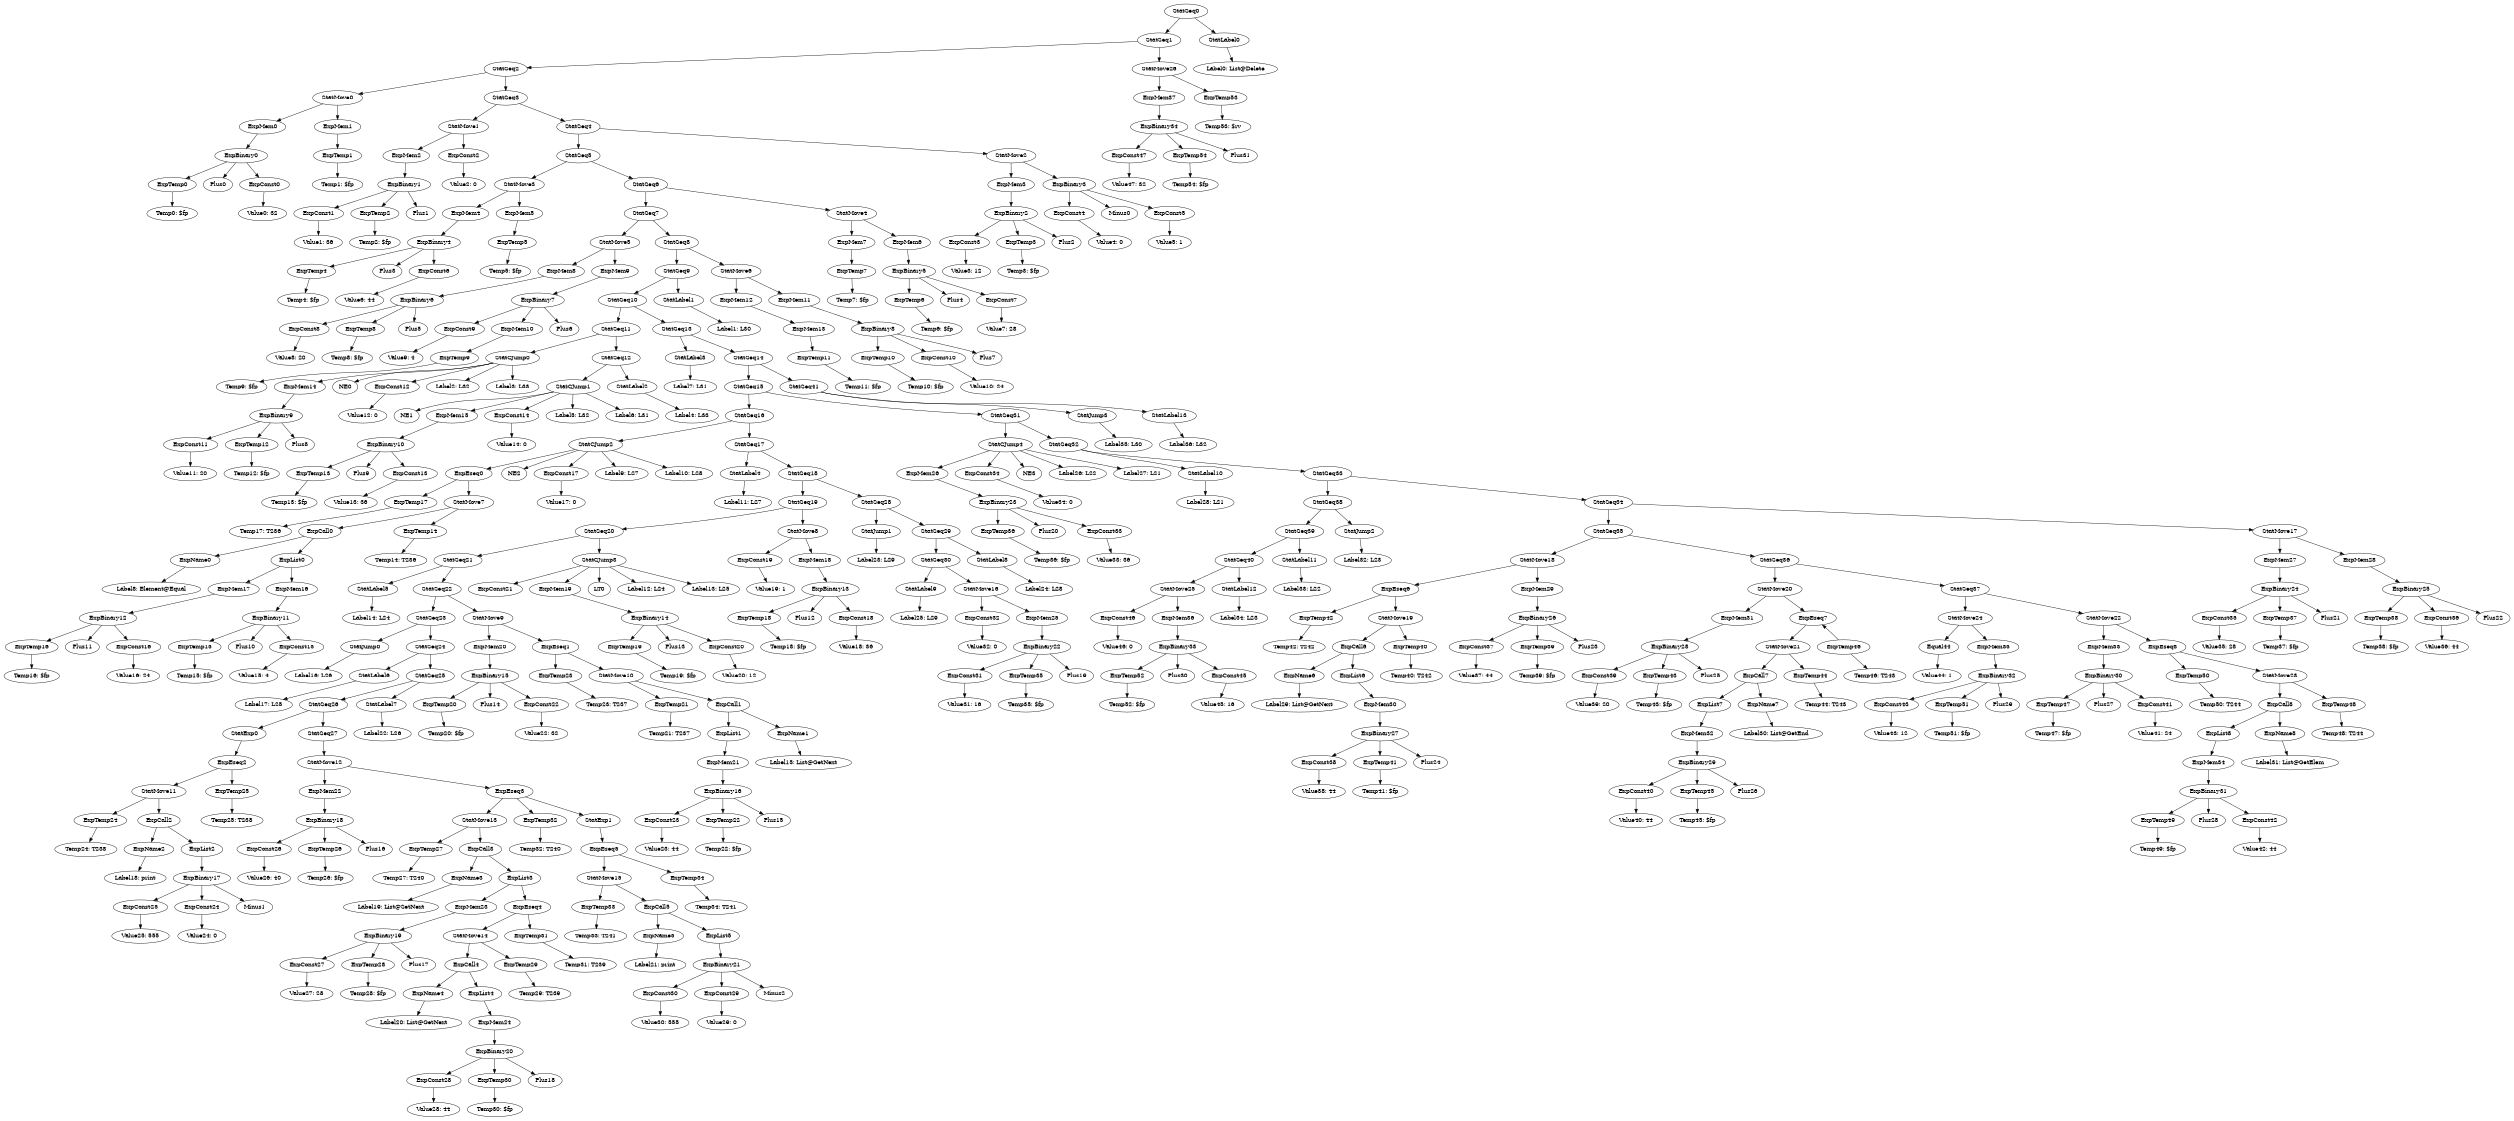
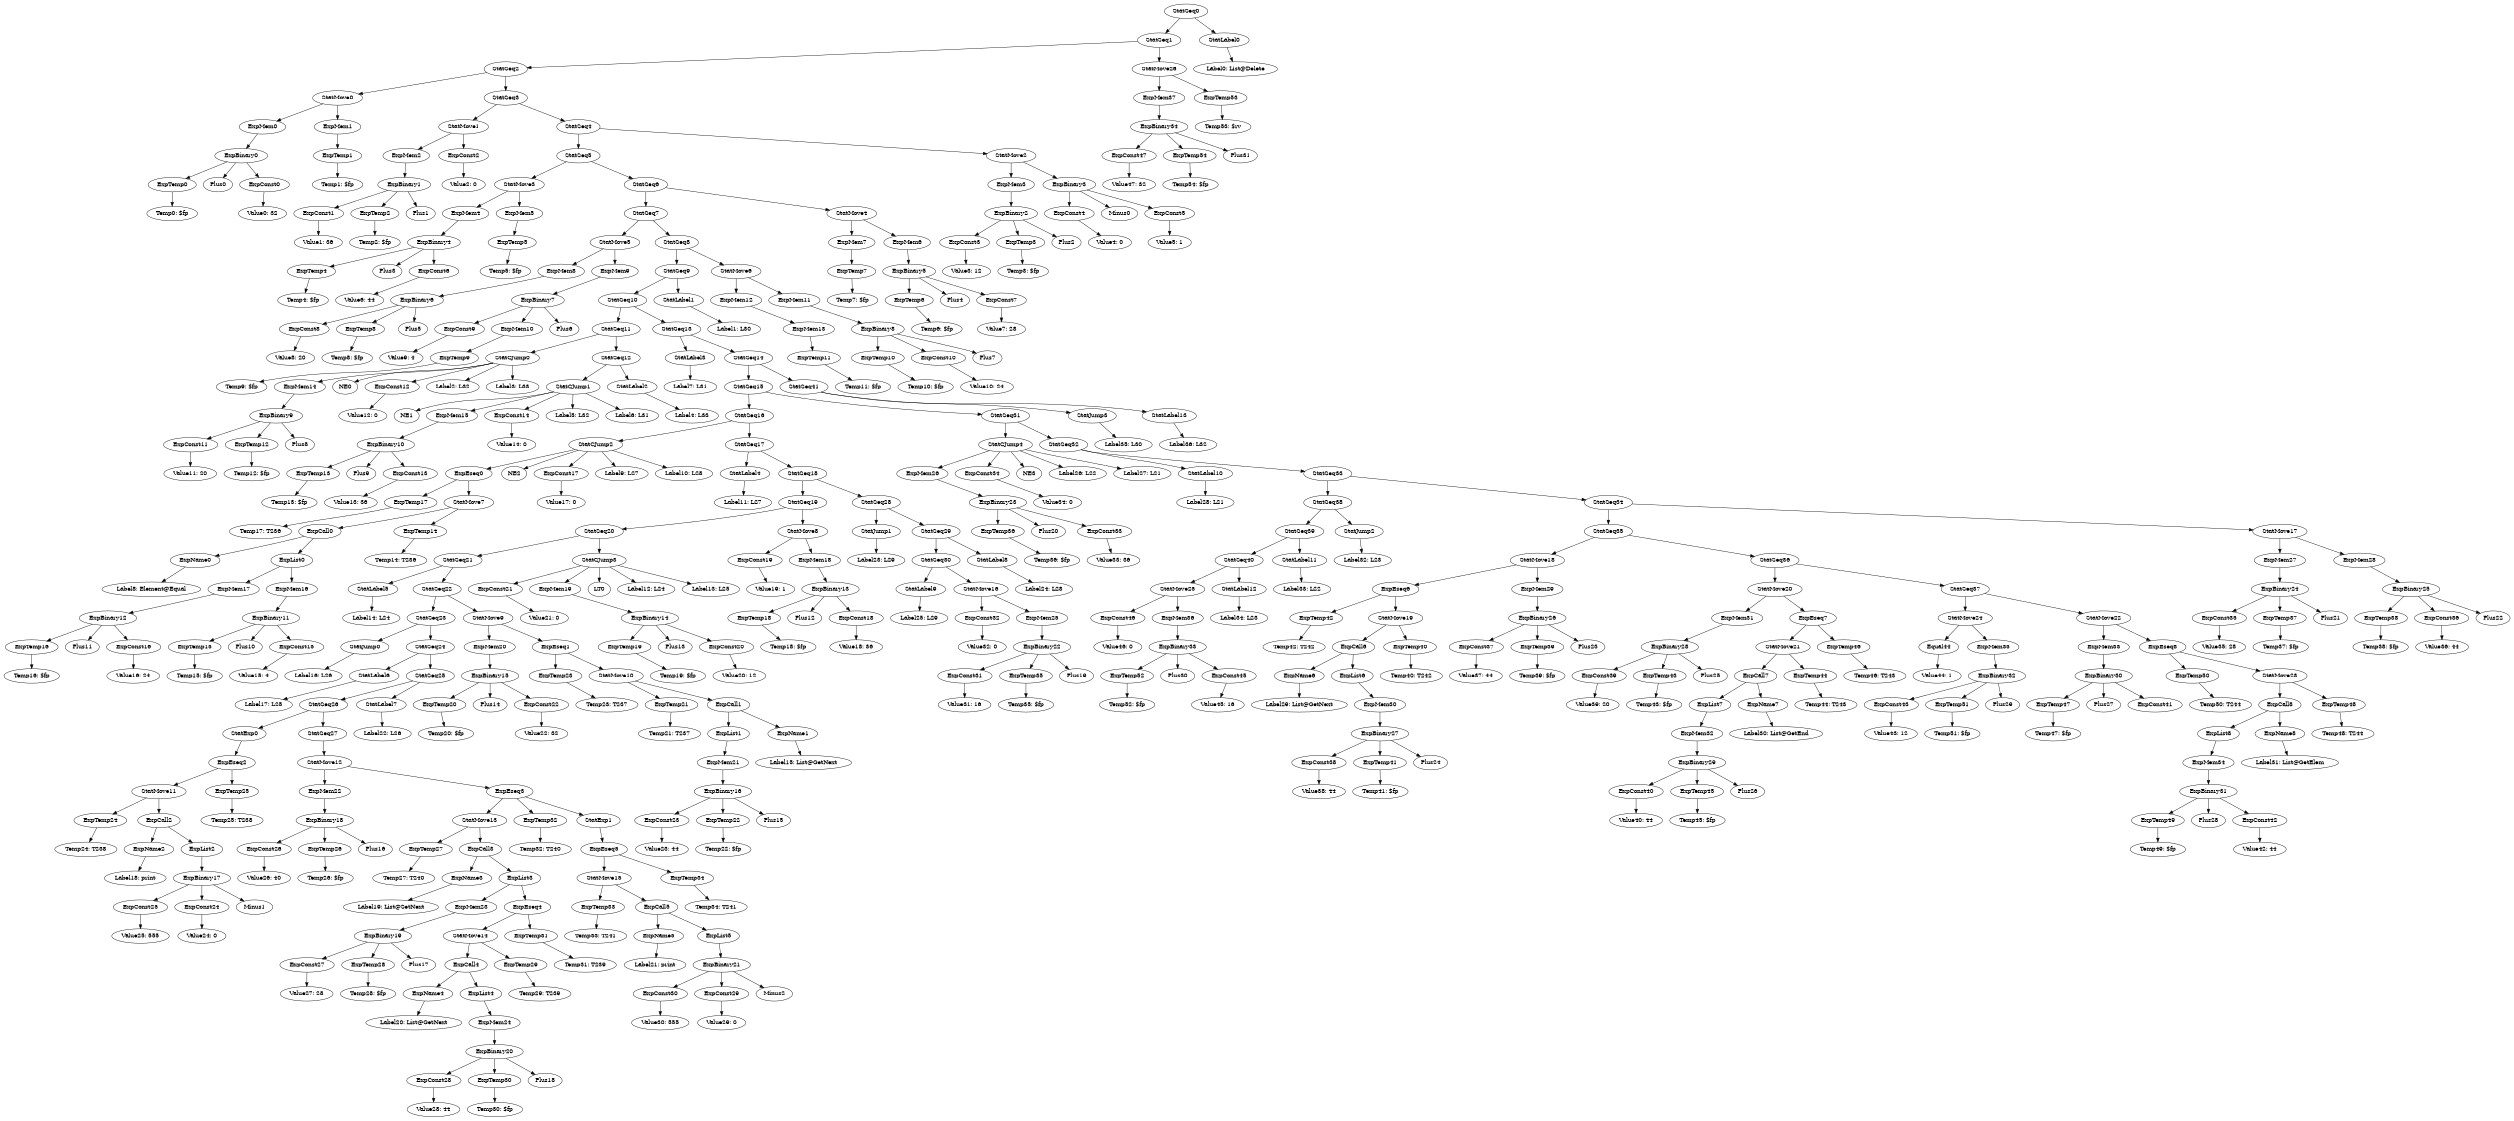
node "Value21: 0": added
edge "ExpTemp46" -> "ExpEseq7": reversed
node "Value41: 24": removed
